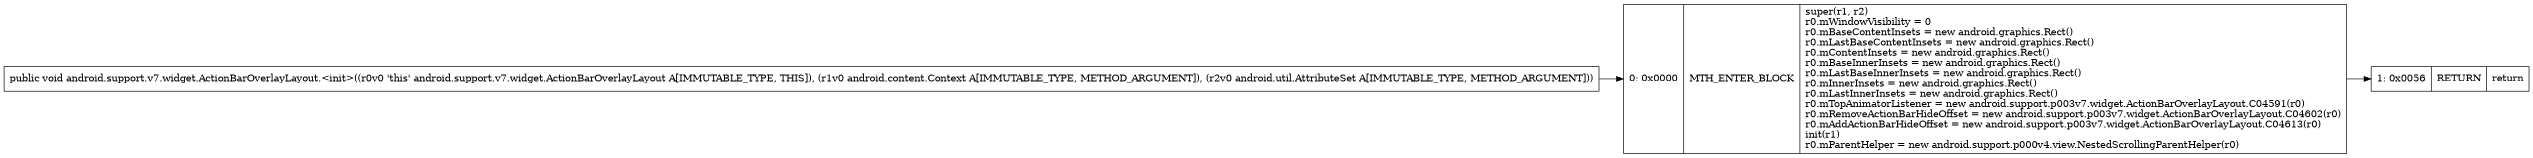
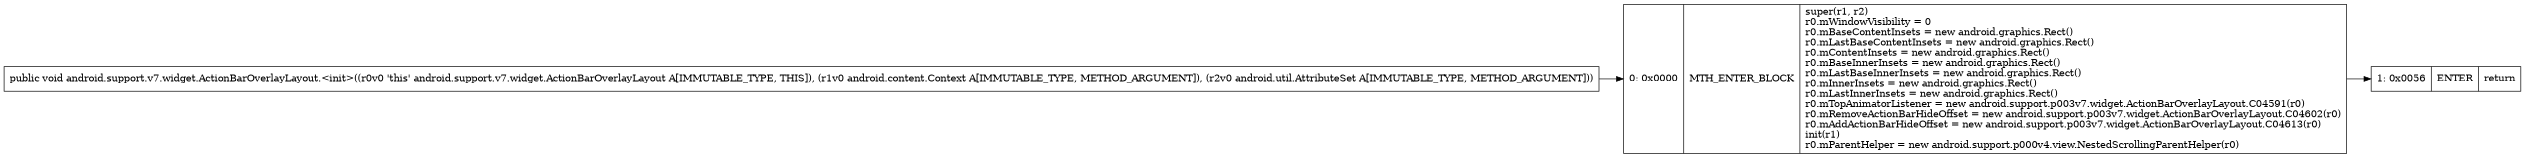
node "1: 0x0056": text "RETURN" -> "ENTER"
